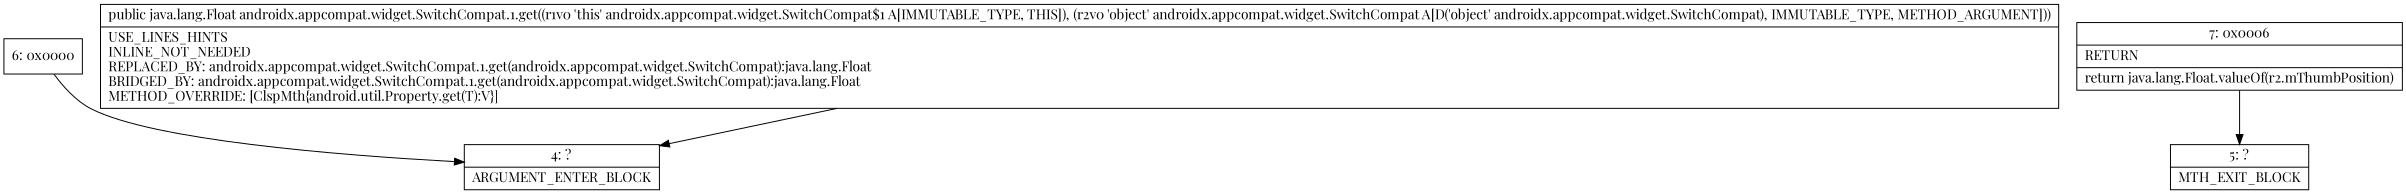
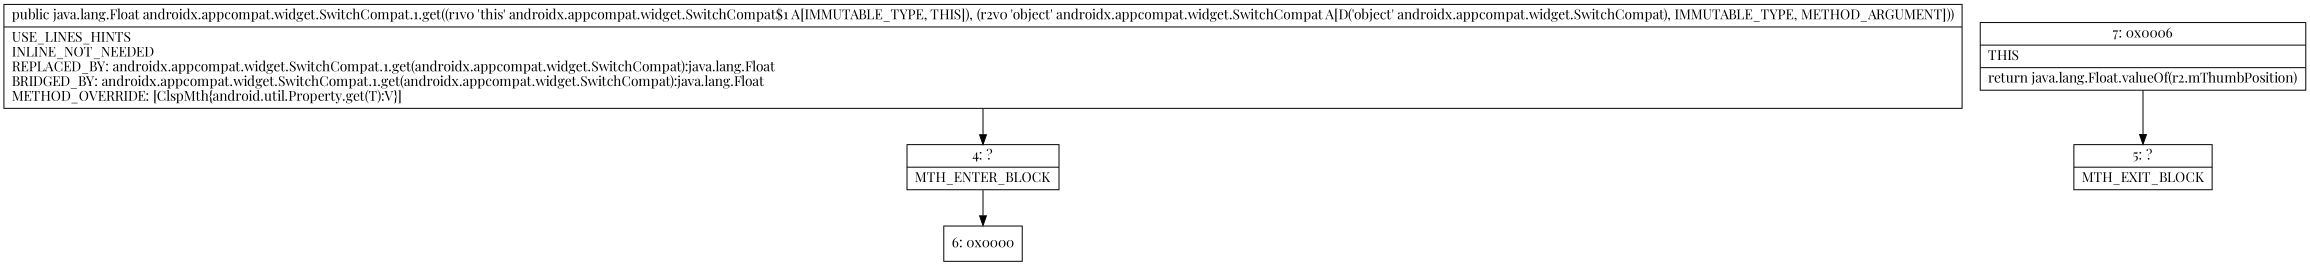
node "7: 0x0006": text "RETURN" -> "THIS"
edge "6: 0x0000" -> "4: ?": reversed
node "4: ?": text "ARGUMENT_ENTER_BLOCK" -> "MTH_ENTER_BLOCK"
